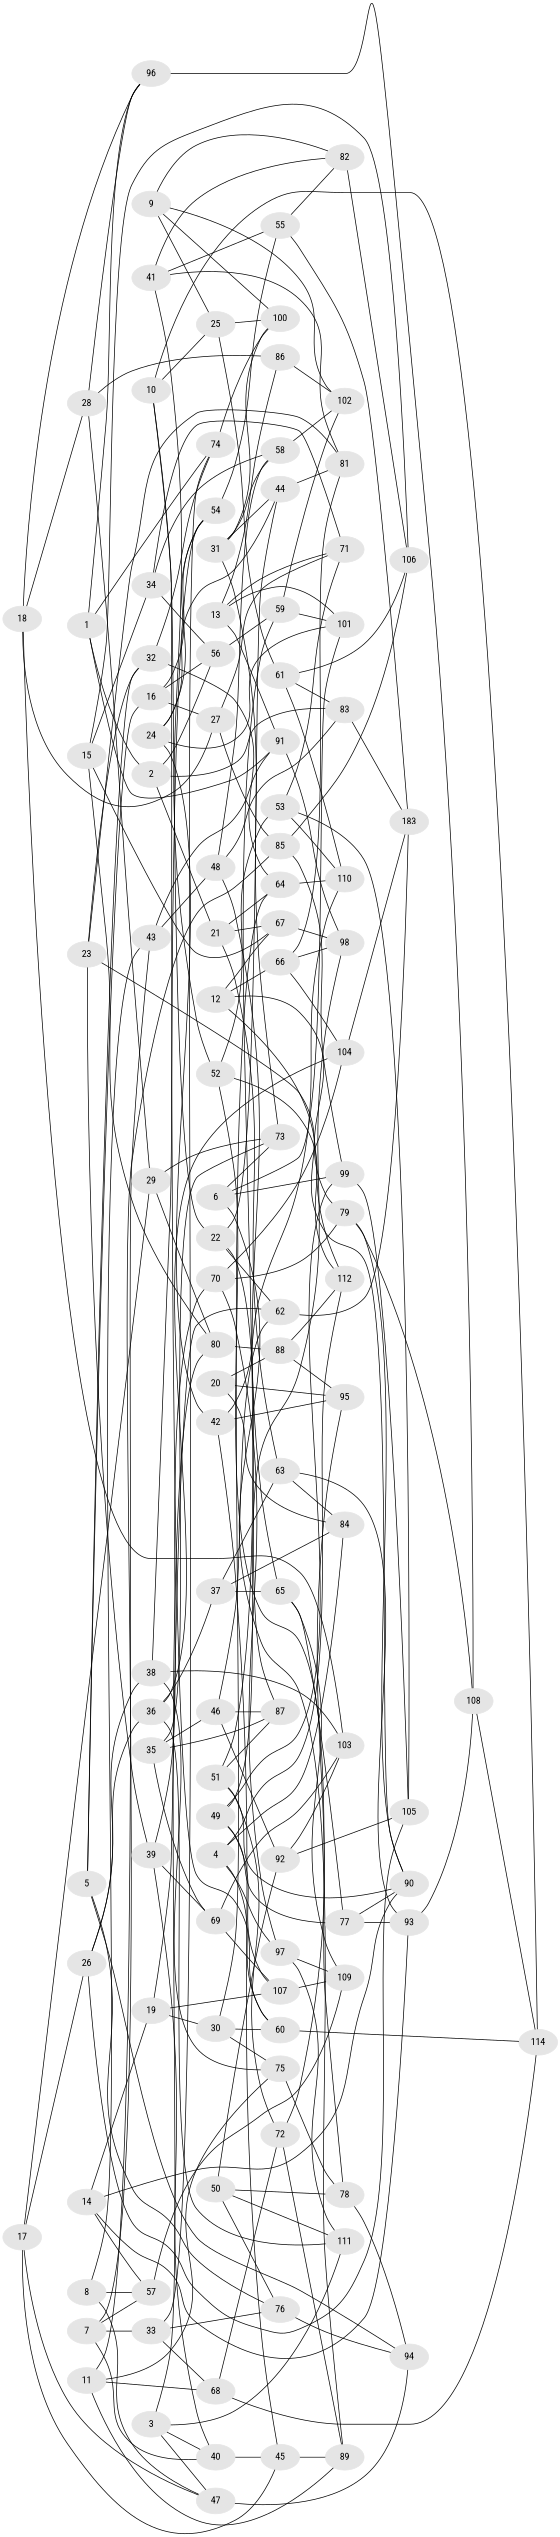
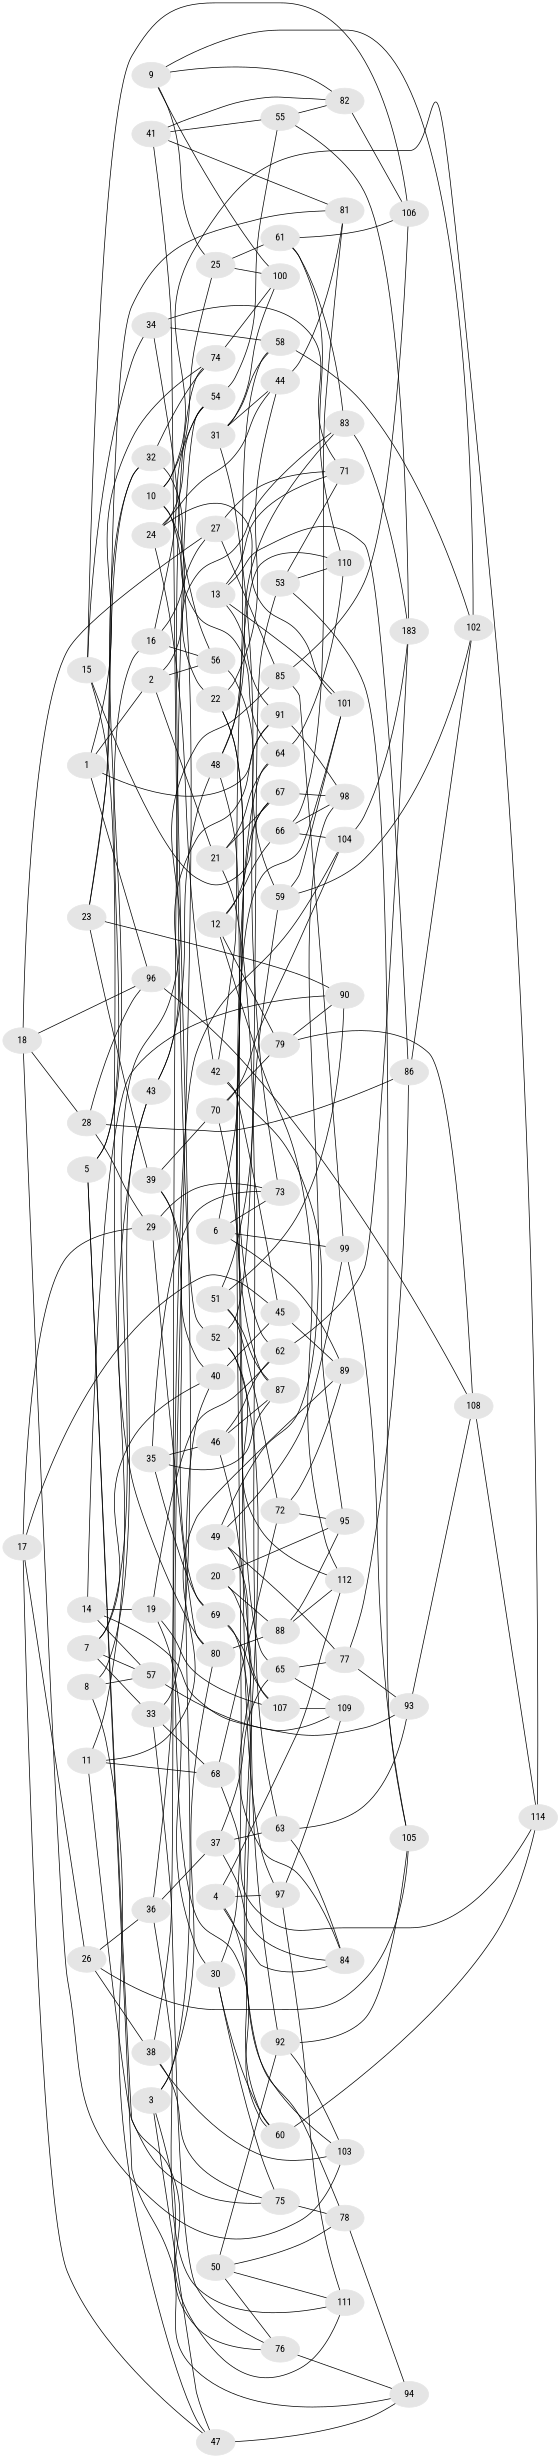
edge "90" -- "77": now "86" -- "77"
